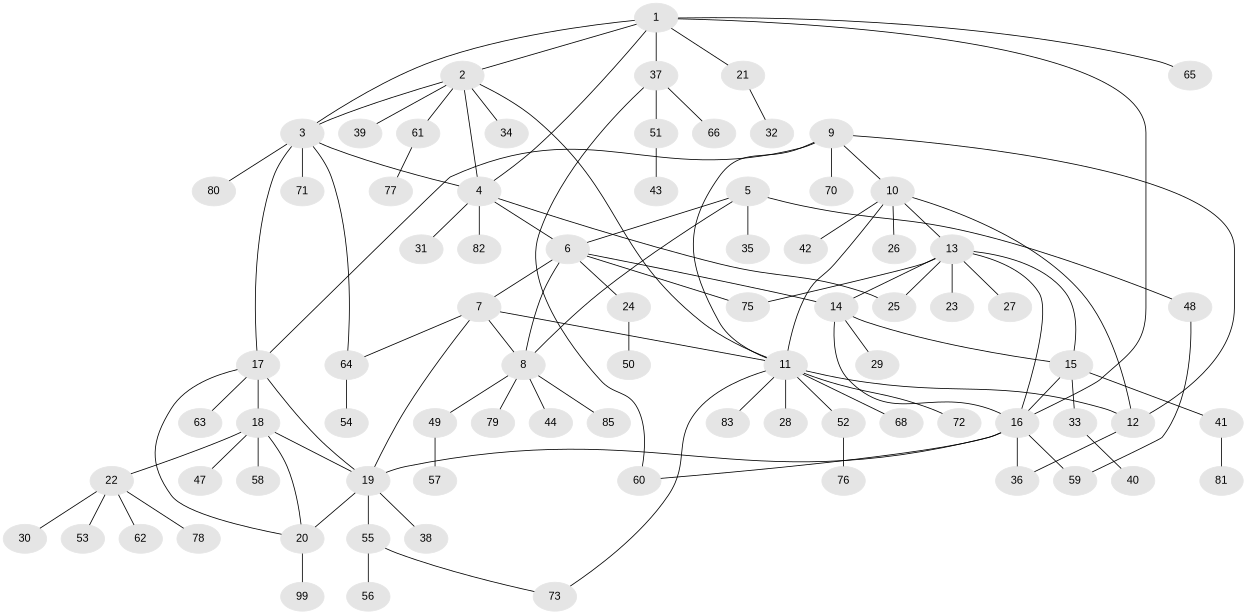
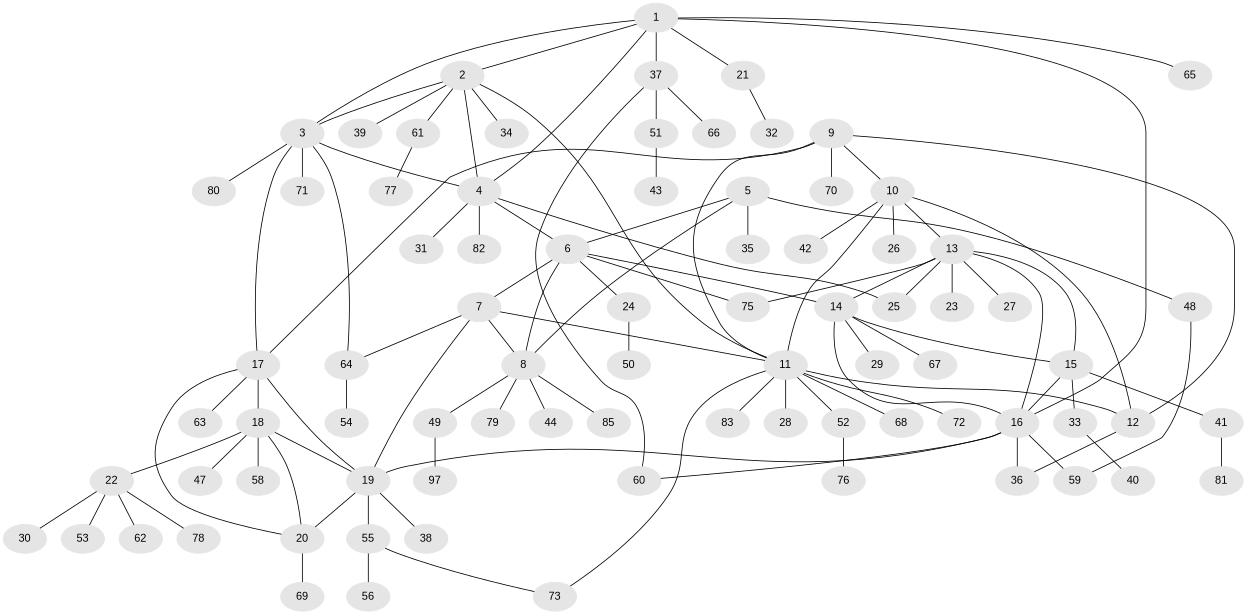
node "67": added
node "57": label "57" -> "97"
node "99": label "99" -> "69"
